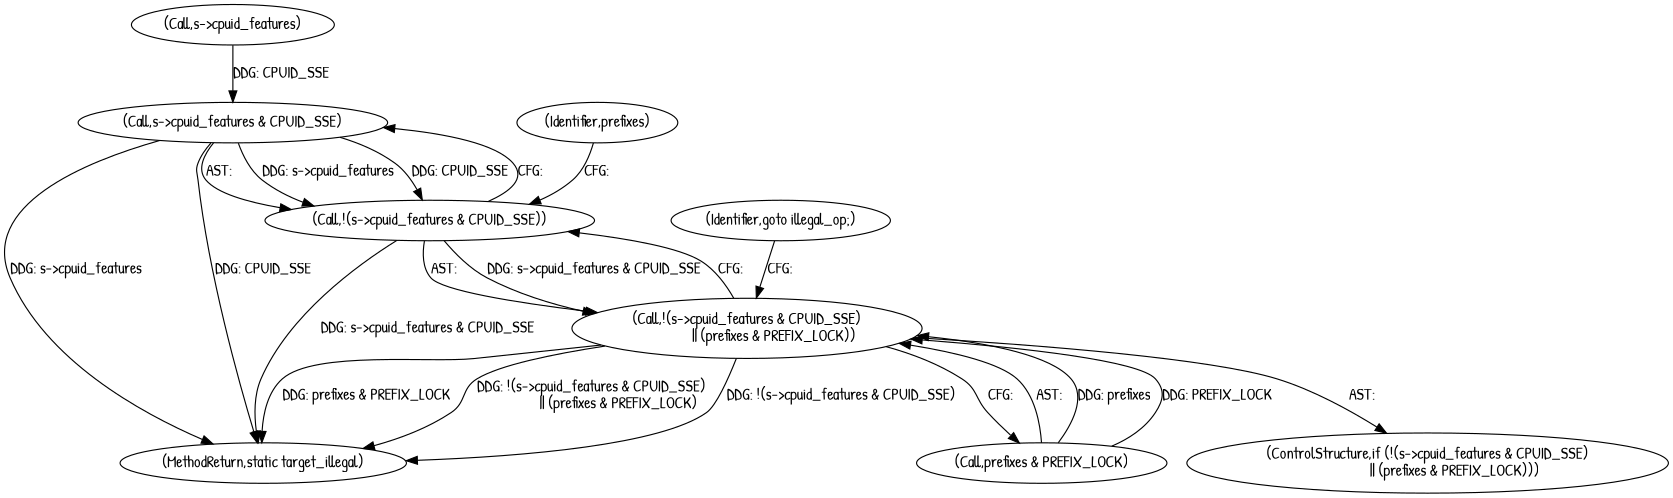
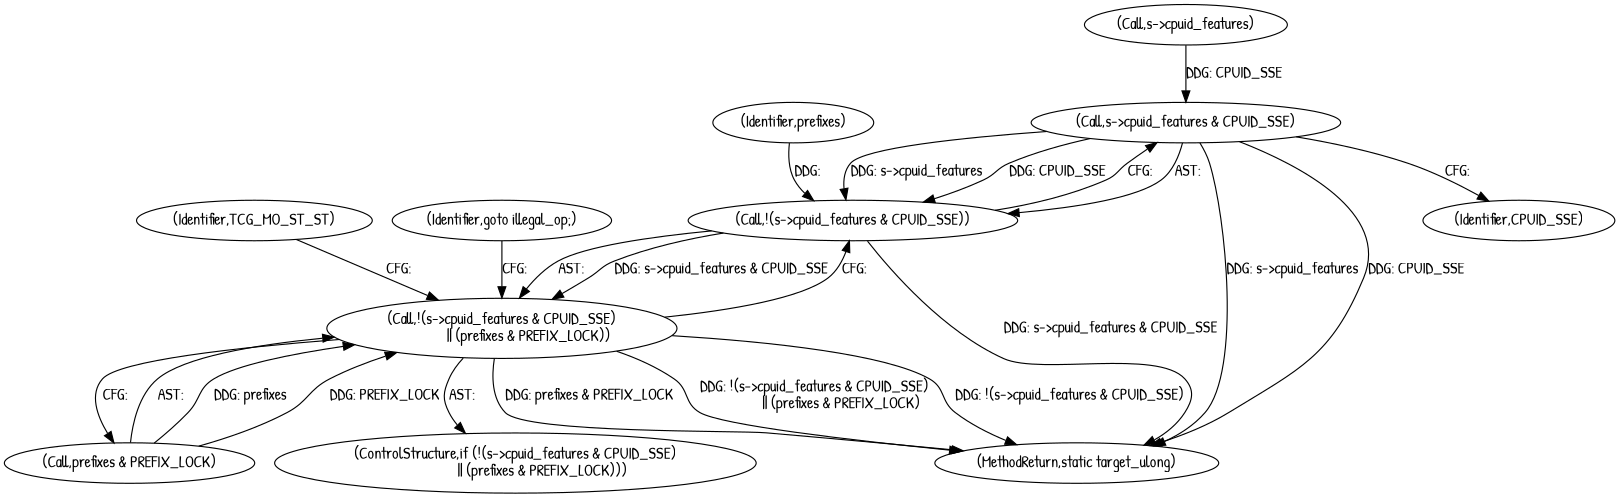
edge "(Identifier,prefixes)" -> "(Call,!(s->cpuid_features & CPUID_SSE))": label "CFG: " -> "DDG: "
node "(Identifier,TCG_MO_ST_ST)": added
node "(Identifier,CPUID_SSE)": added
node "(MethodReturn,static target_illegal)": label "(MethodReturn,static target_illegal)" -> "(MethodReturn,static target_ulong)"
